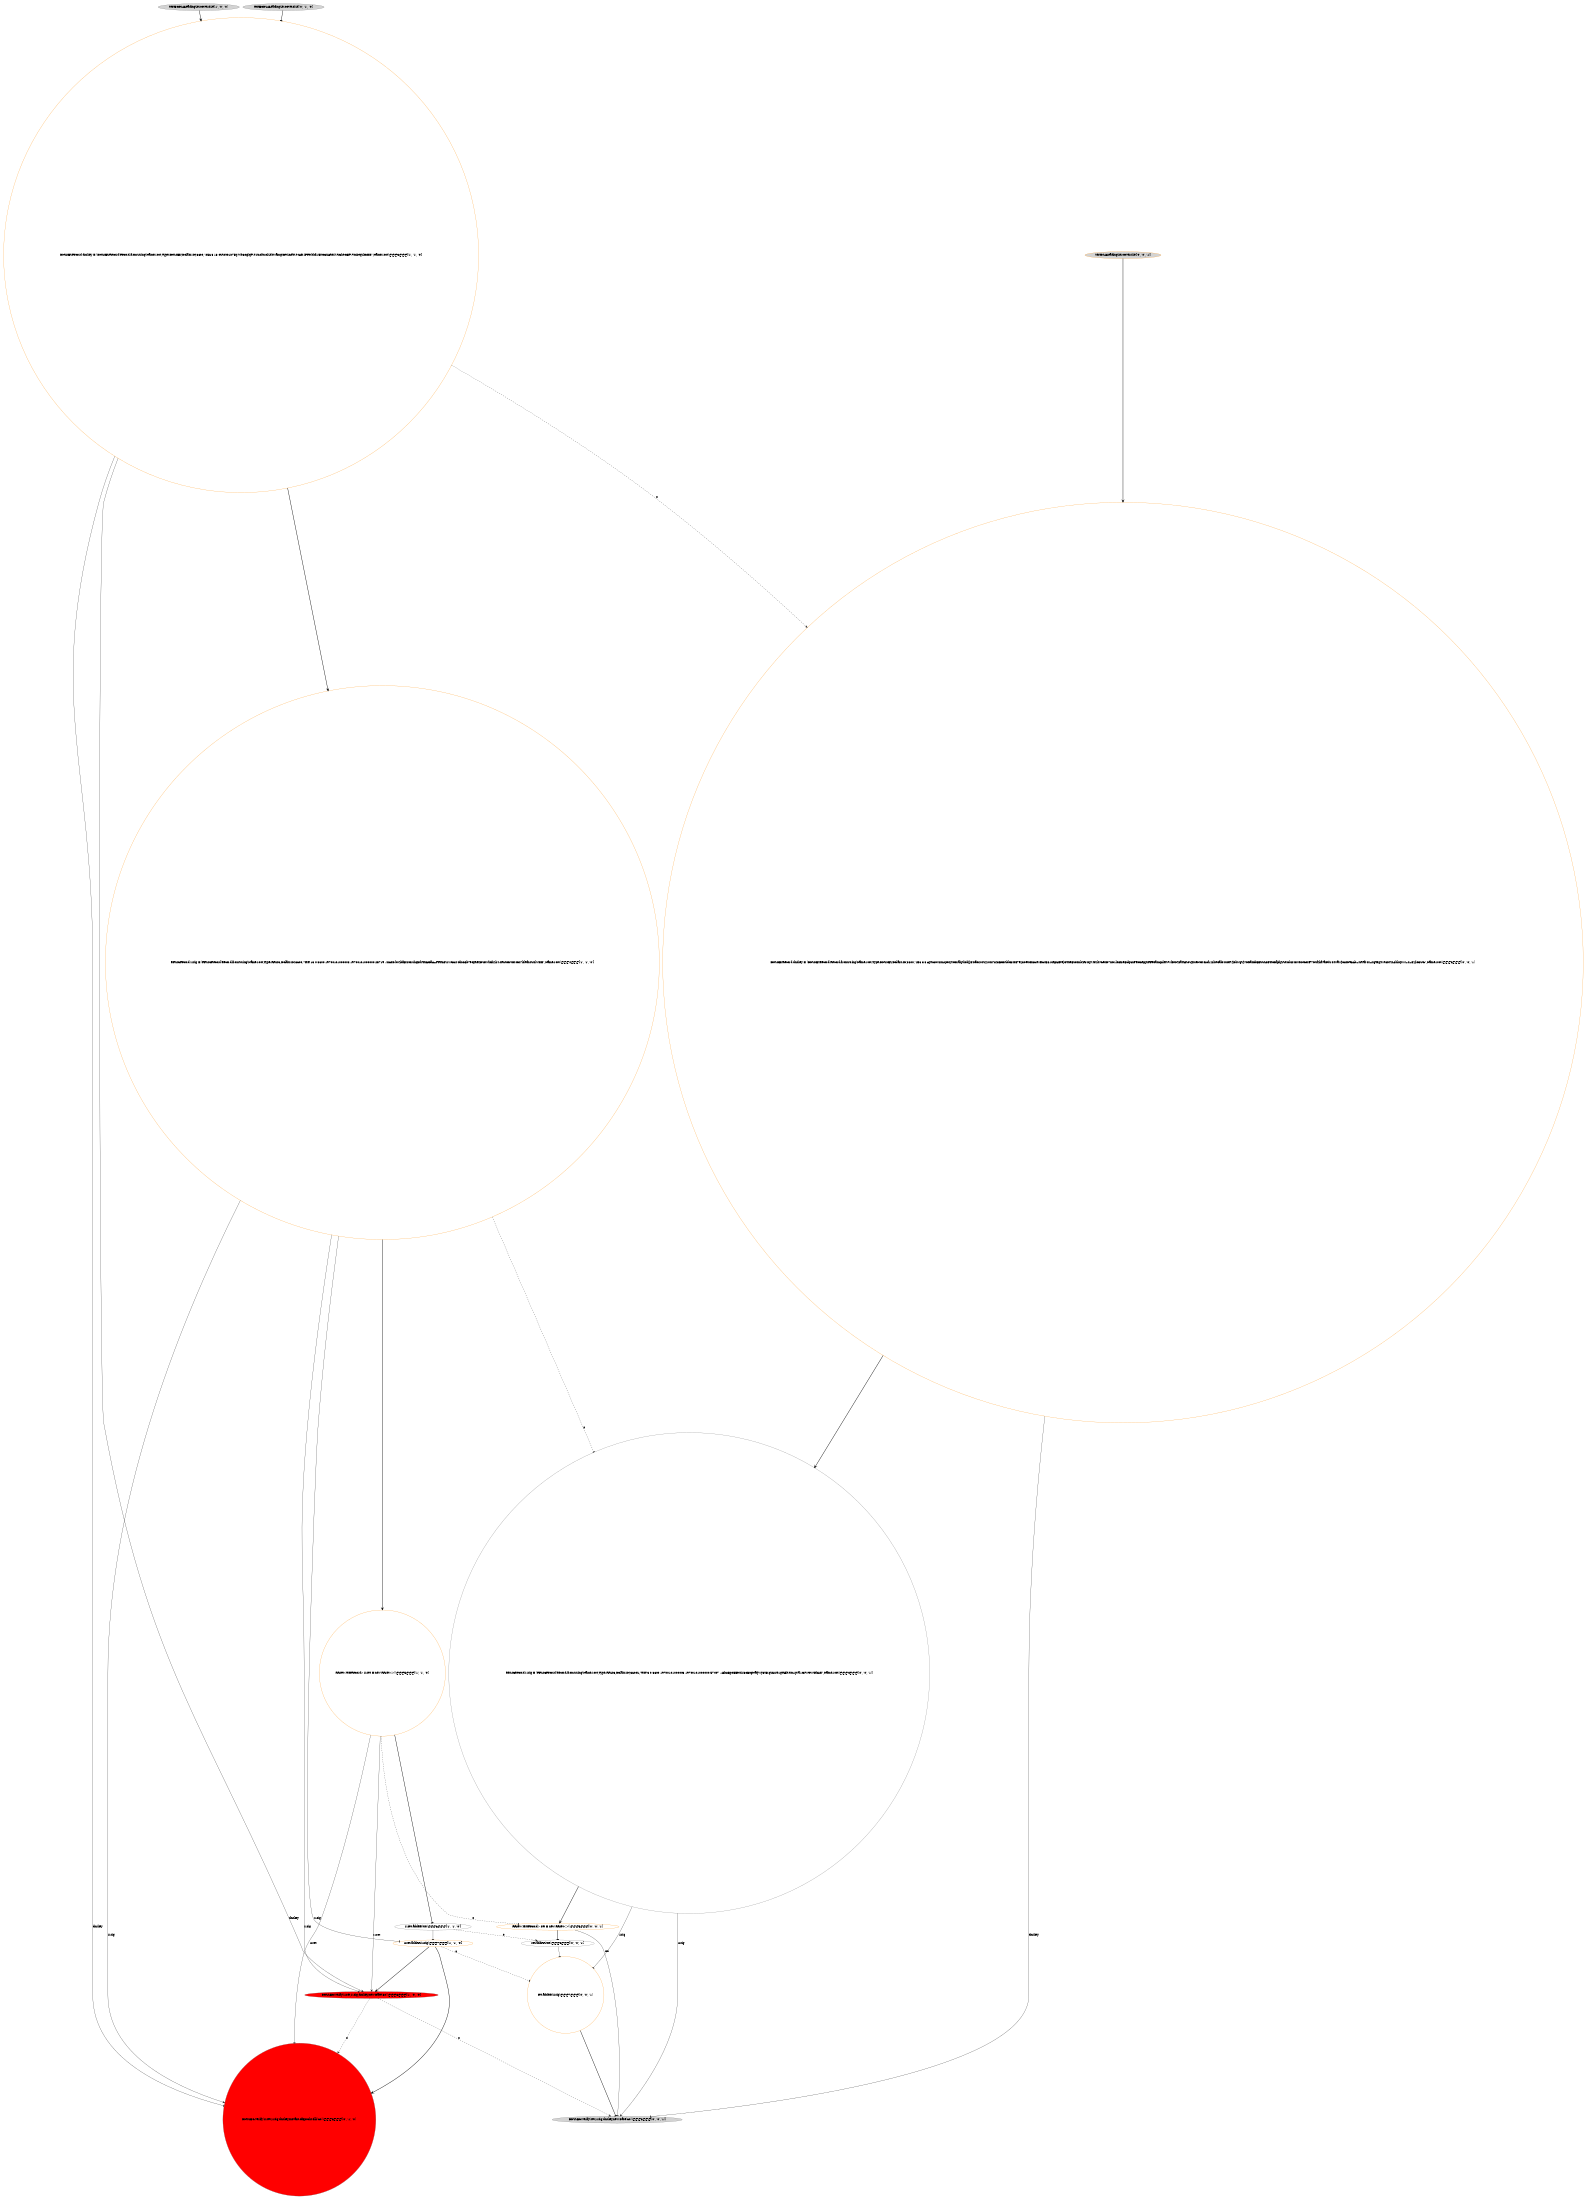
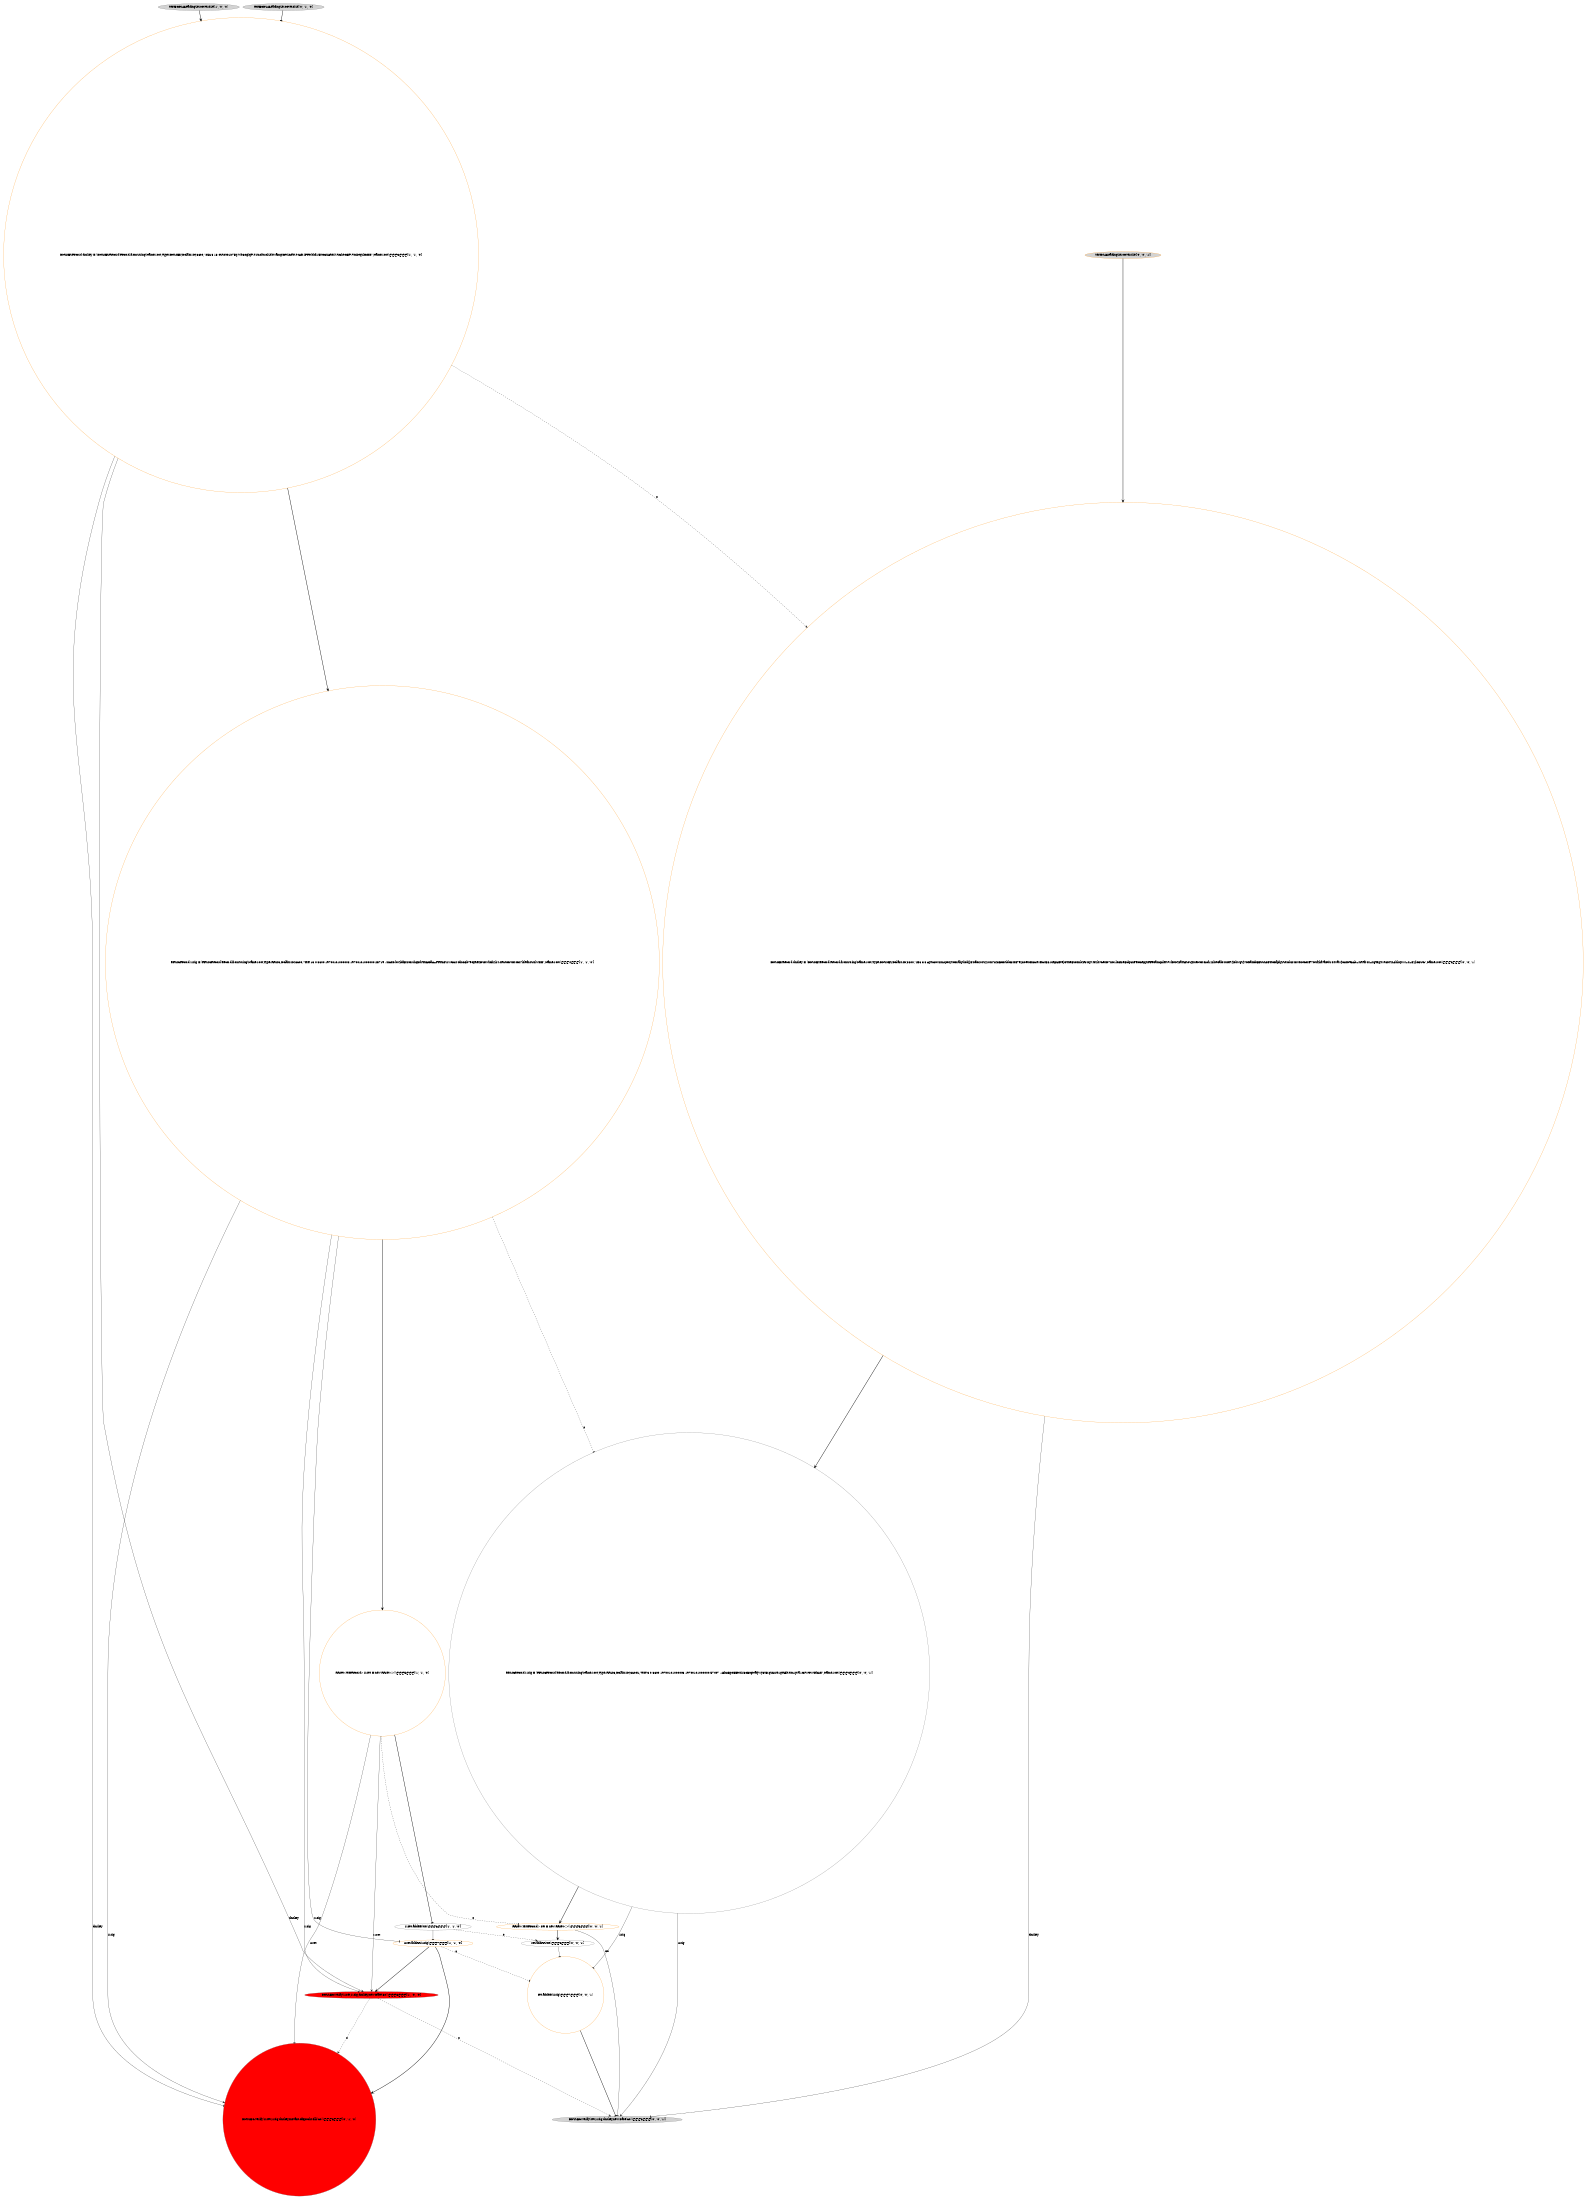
edge "RRset<TXTRecord> set = new RRset<>()@@@5@@@['0', '0', '1']" -> "set.addRR(txt)@@@6@@@['0', '0', '1']": arrowhead tee -> vee
